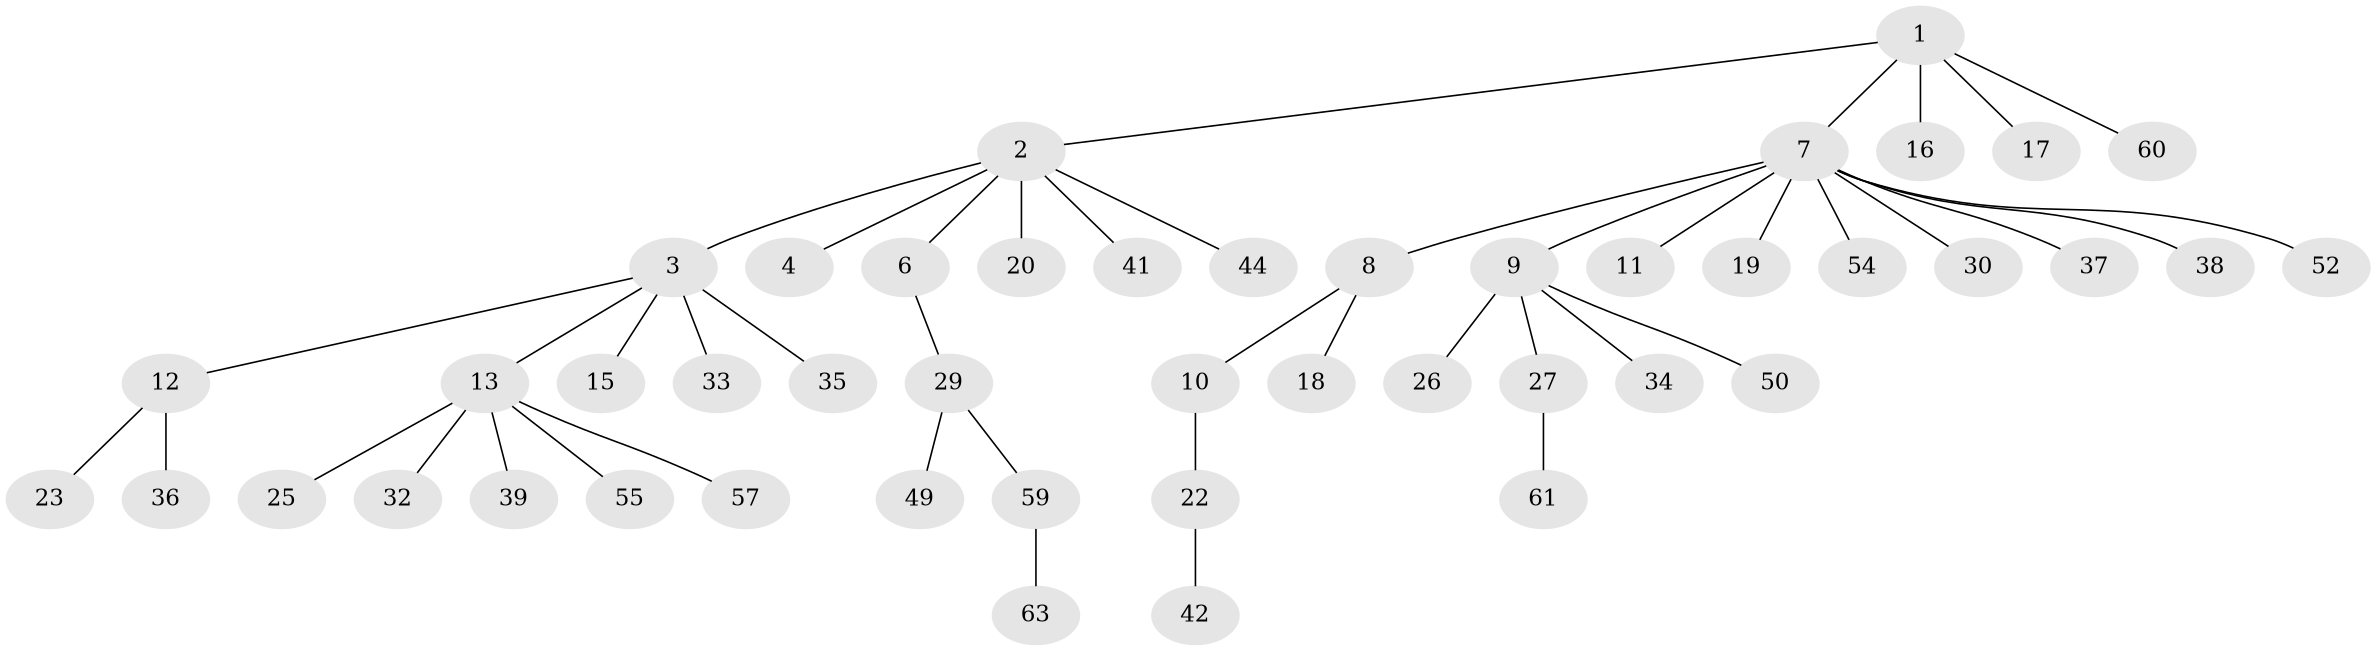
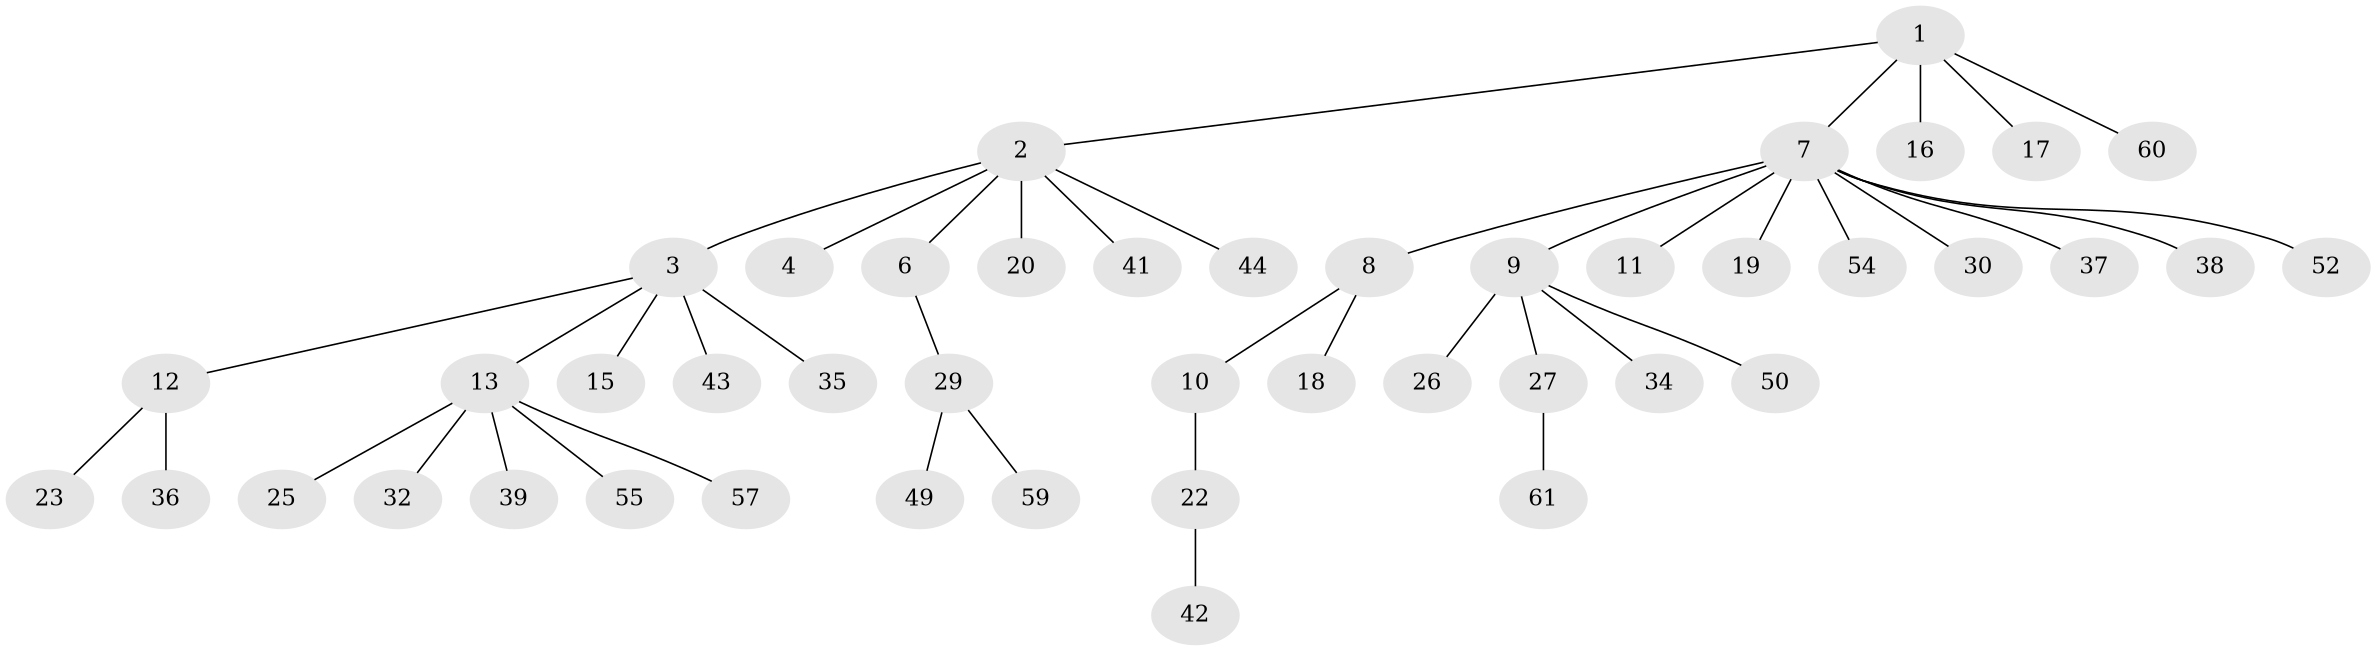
node "33": label "33" -> "43"
node "63": removed
